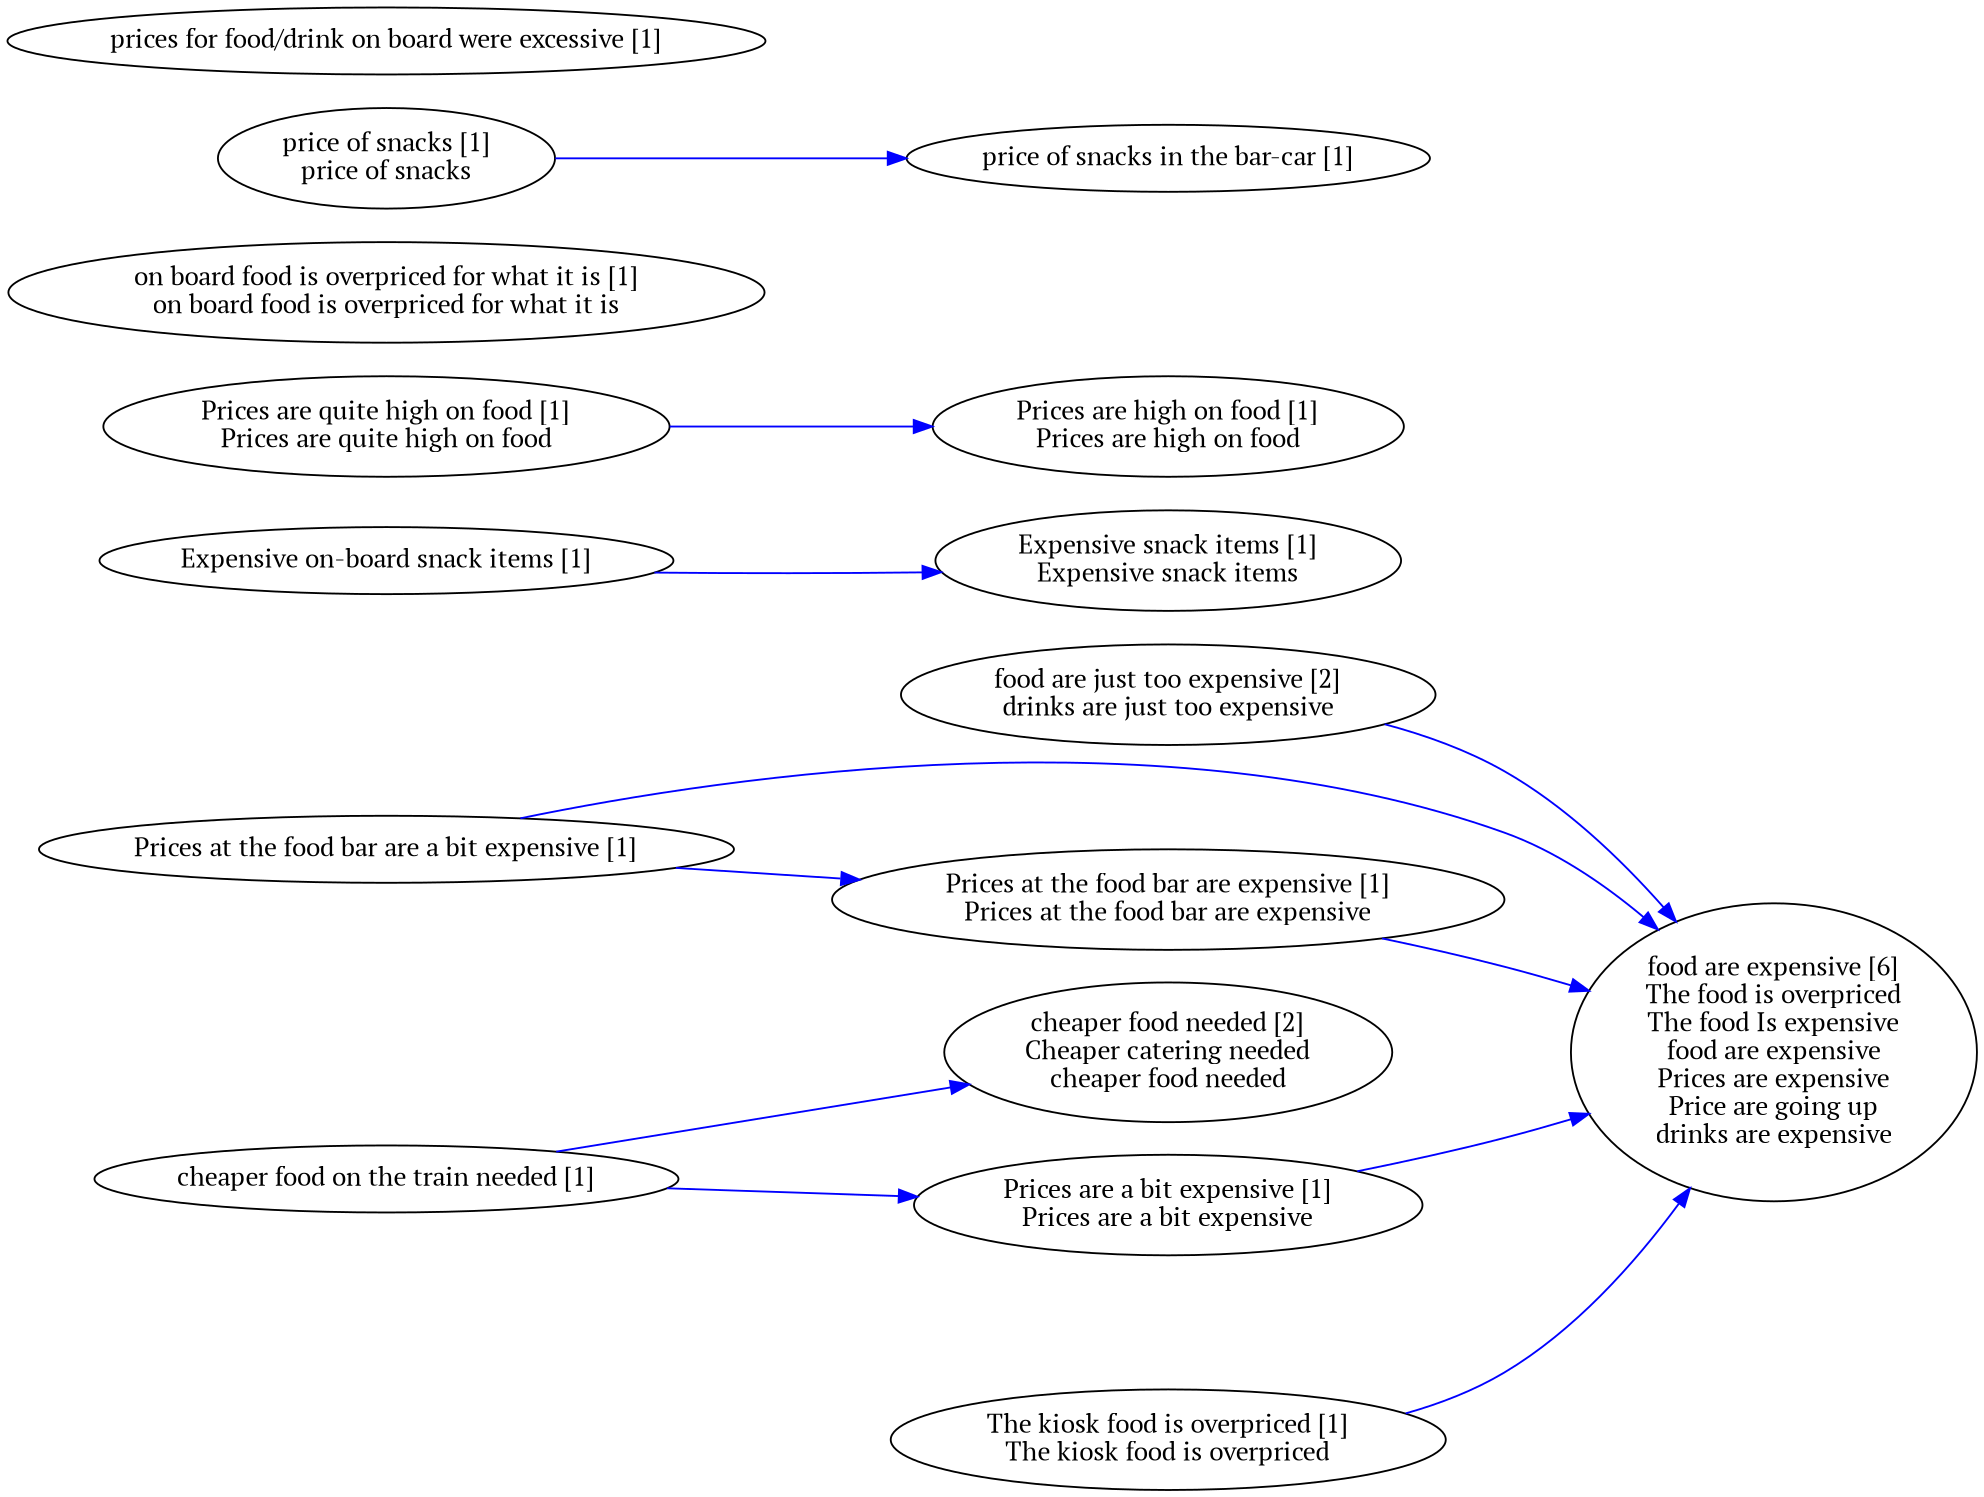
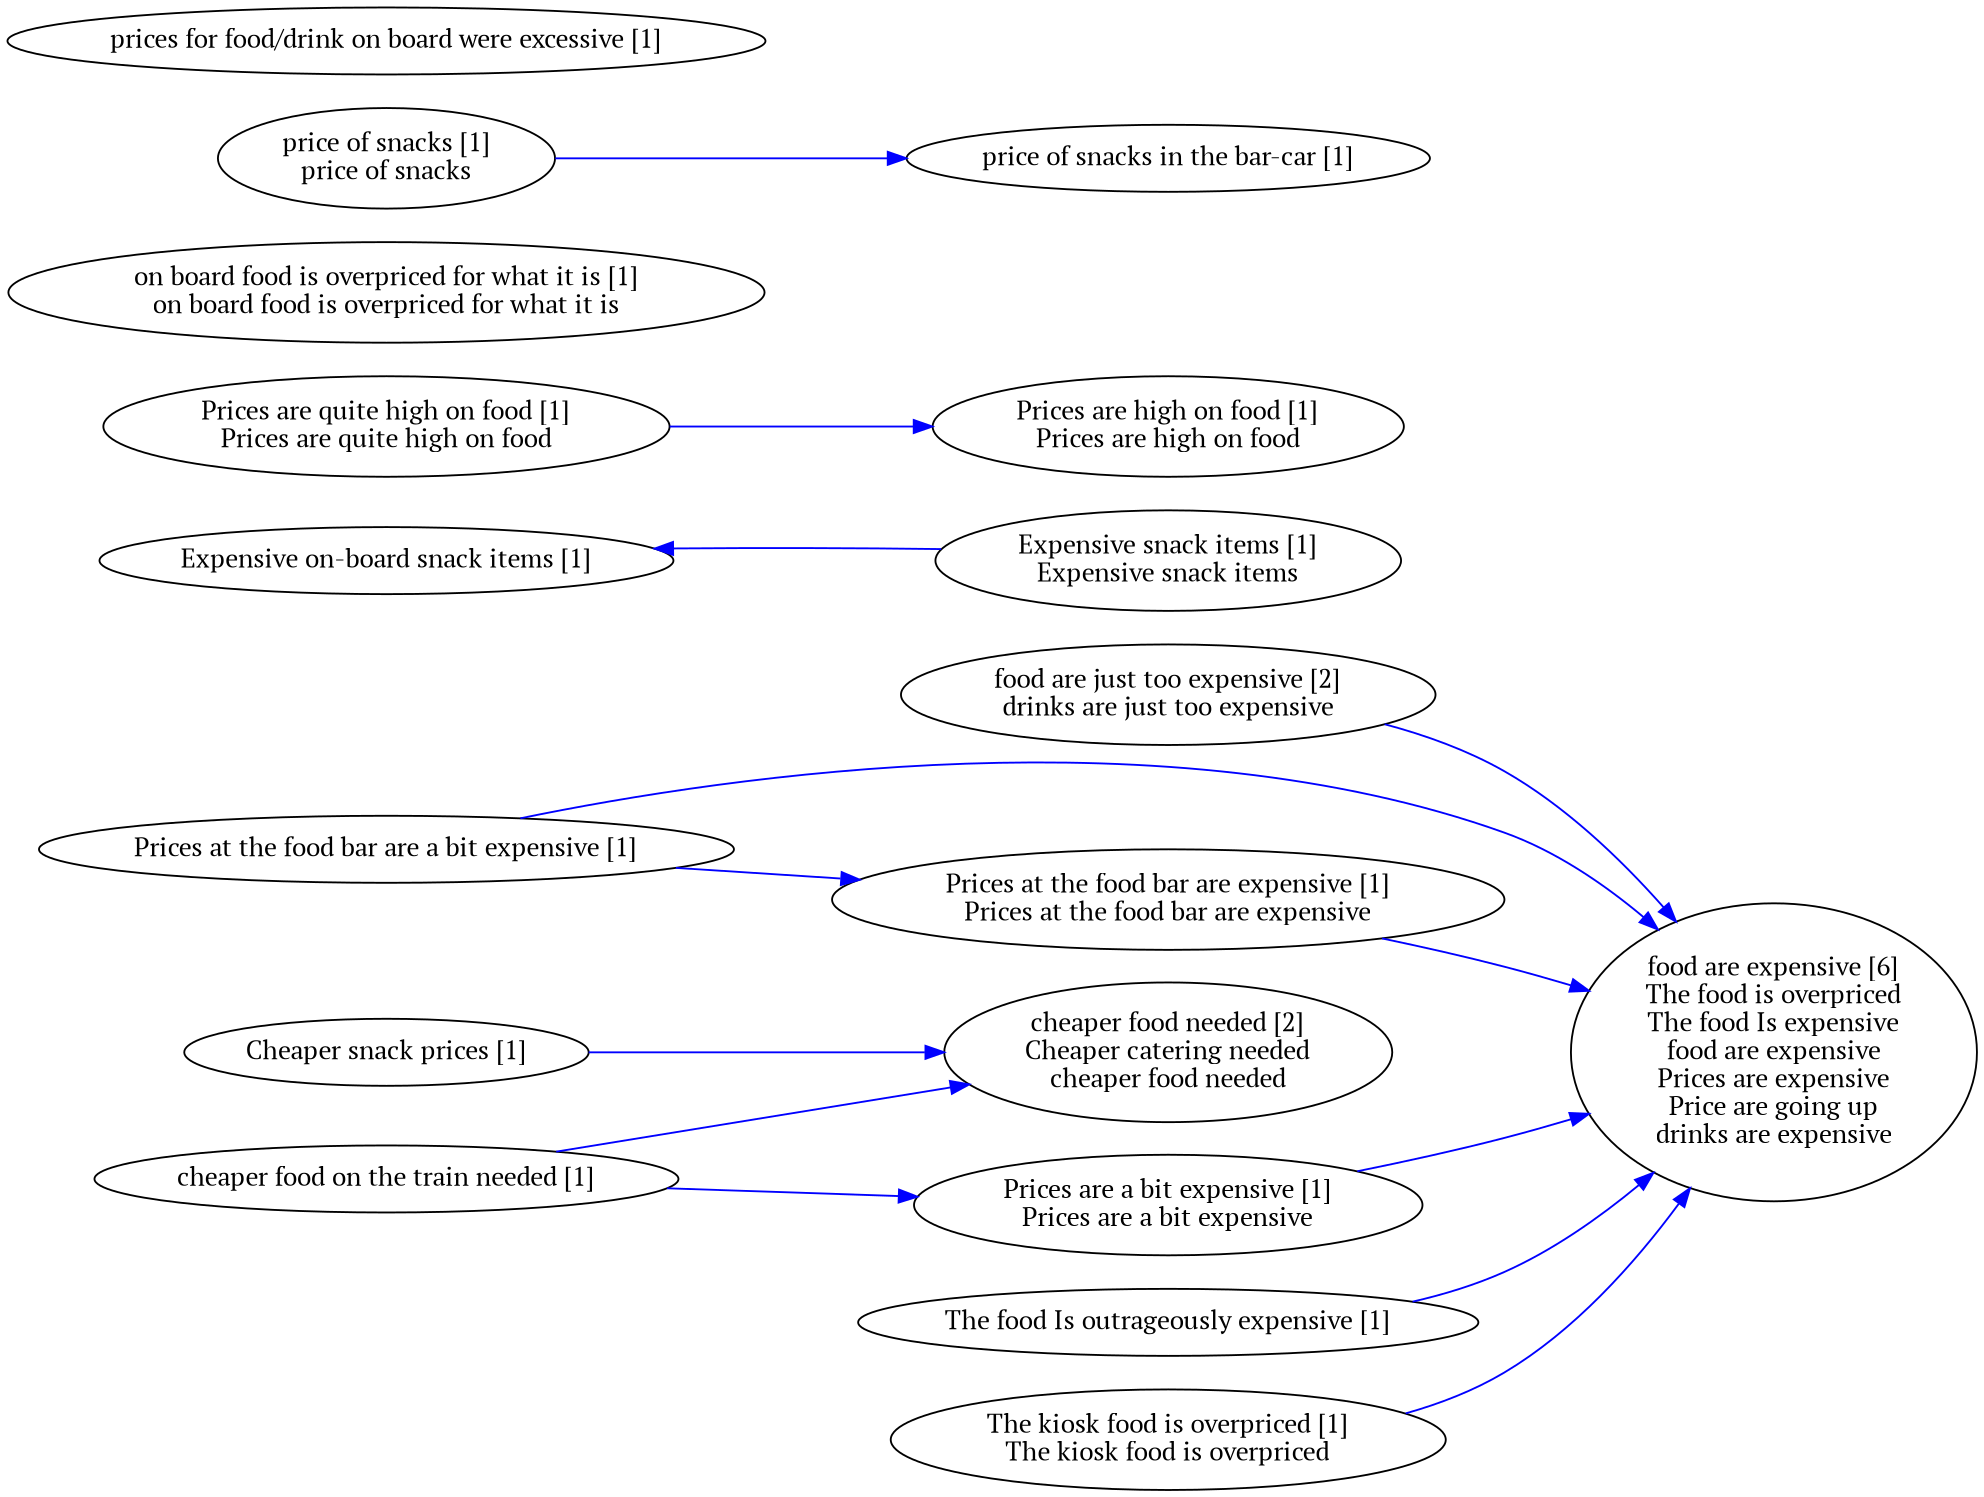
edge "Expensive on-board snack items [1]" -> "Expensive snack items [1] Expensive snack items": reversed
node "Cheaper snack prices [1]": added
node "The food Is outrageously expensive [1]": added
